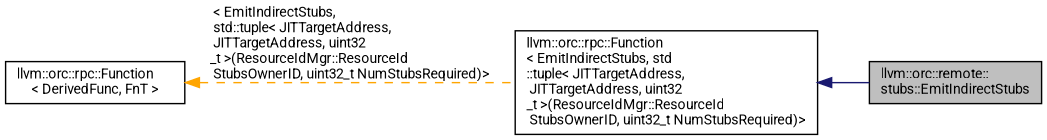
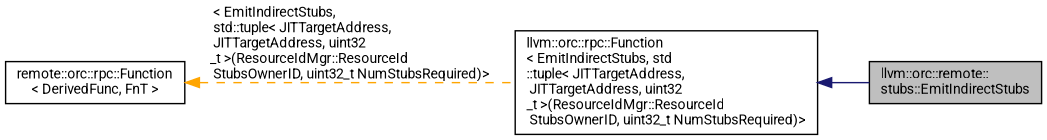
node "llvm::orc::rpc::Function < DerivedFunc, FnT >": label "llvm::orc::rpc::Function < DerivedFunc, FnT >" -> "remote::orc::rpc::Function < DerivedFunc, FnT >"
